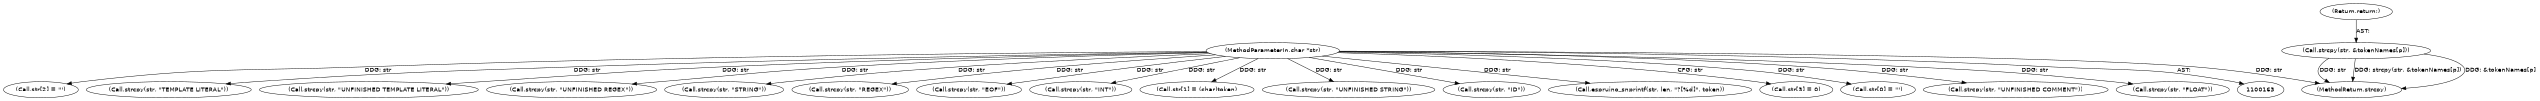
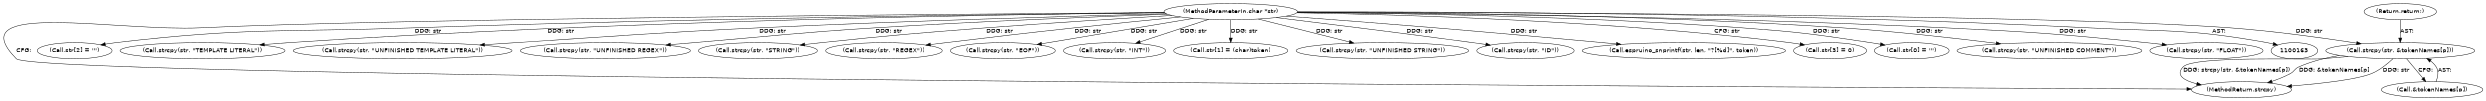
edge "(MethodParameterIn,char *str)" -> "(Call,strcpy(str, &tokenNames[p]))": added, label "DDG: str"
edge "(MethodParameterIn,char *str)" -> "(MethodReturn,strcpy)": label "DDG: str" -> "CFG: "
node "(Call,&tokenNames[p])": added
